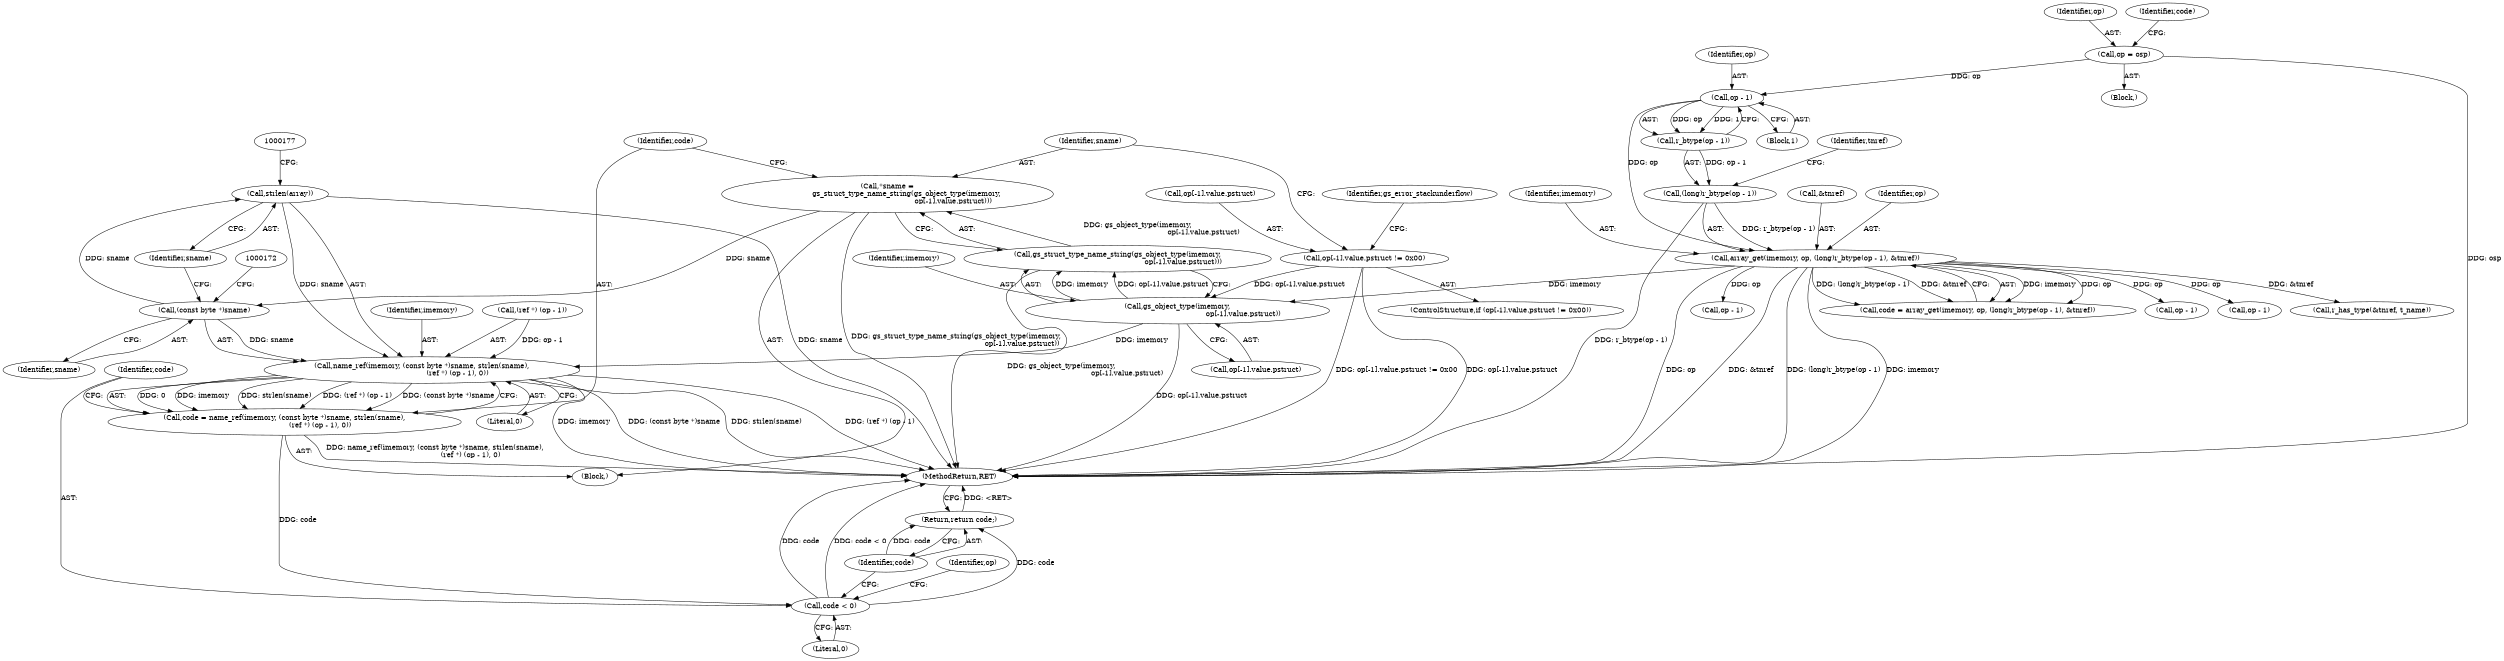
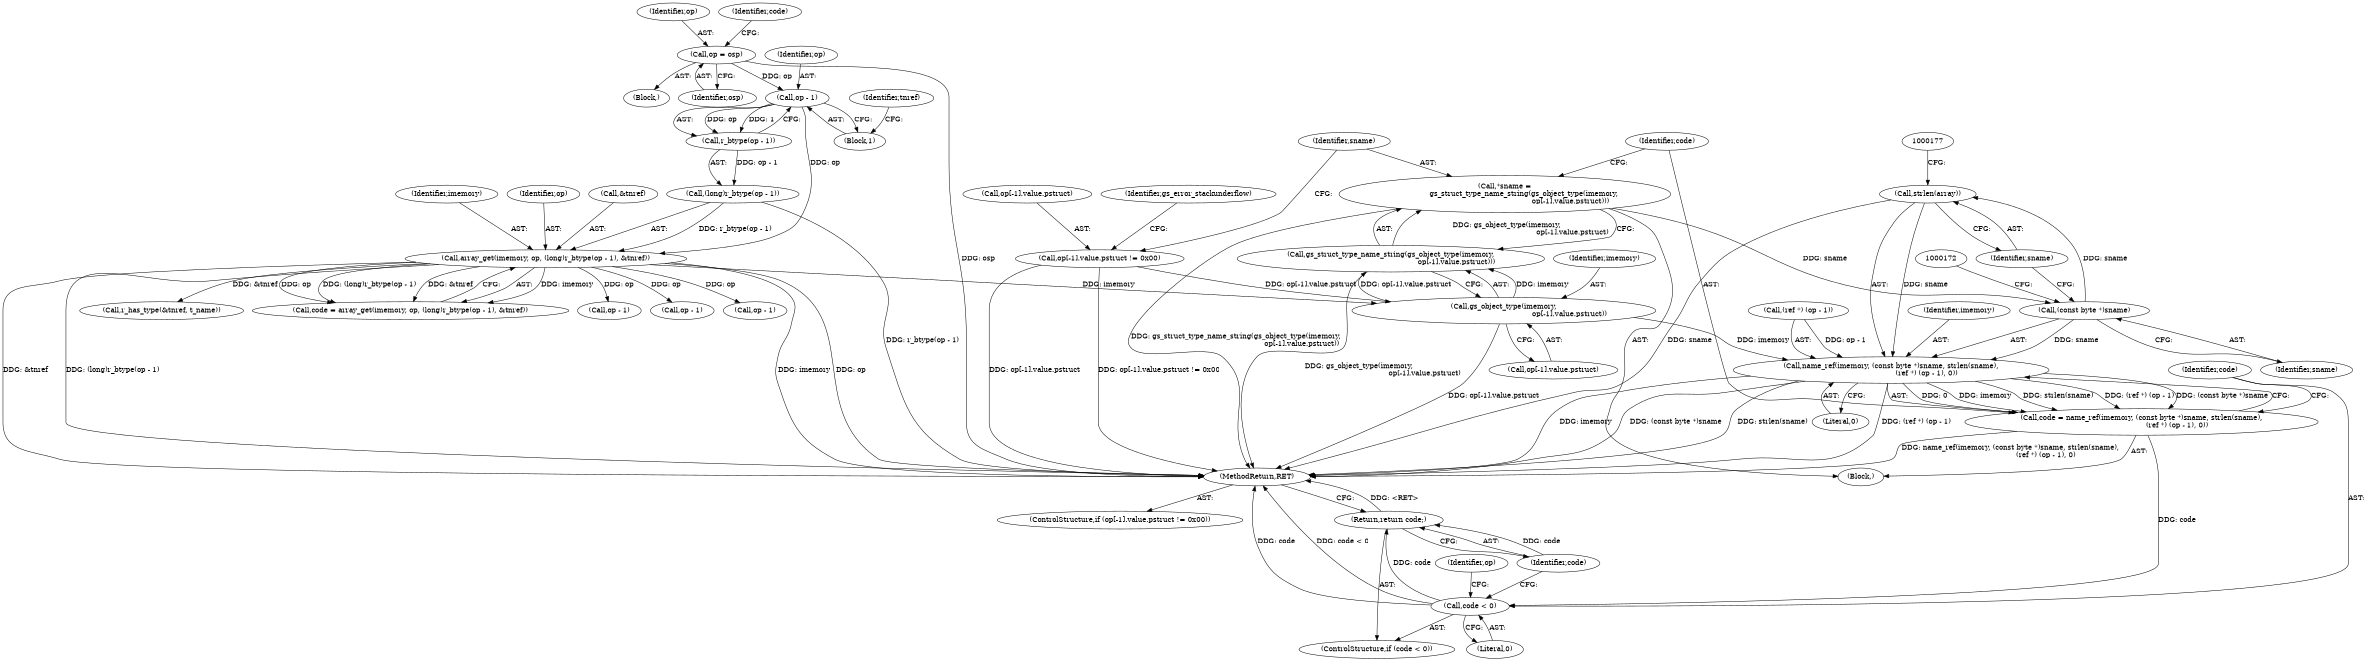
node "(Identifier,osp)": added
edge "(Identifier,tnref)" -> "(Call,(long)r_btype(op - 1))": now "(Identifier,tnref)" -> "(Block,1)"
edge "(Call,op[-1].value.pstruct != 0x00)" -> "(ControlStructure,if (op[-1].value.pstruct != 0x00))": now "(MethodReturn,RET)" -> "(ControlStructure,if (op[-1].value.pstruct != 0x00))"
node "(ControlStructure,if (code < 0))": added
